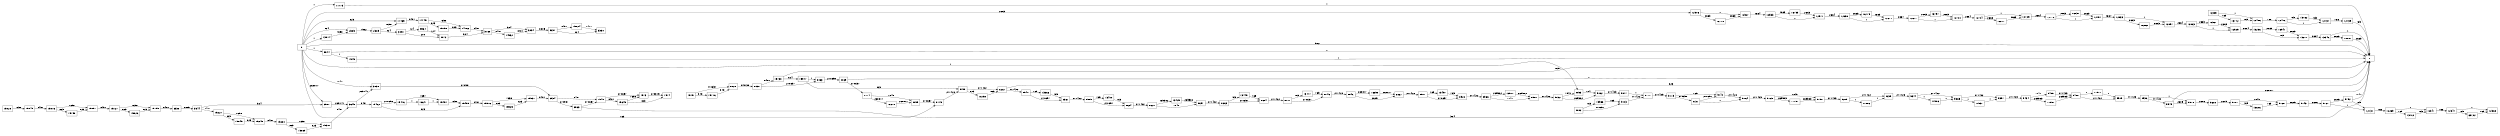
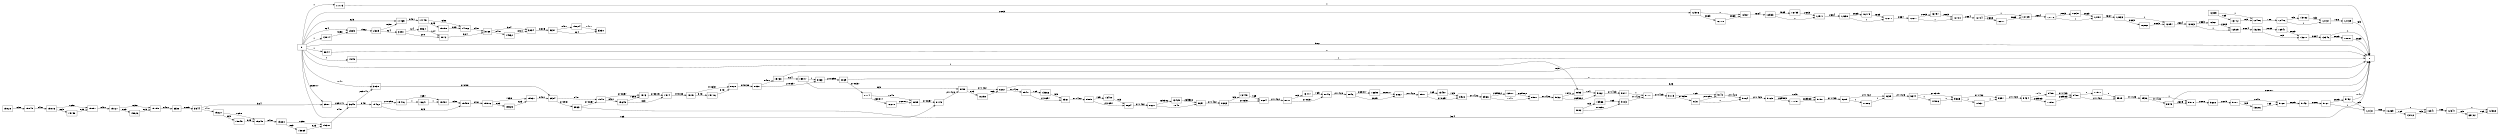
edge "5944" -> "7945": now "0" -> "7945"
edge "9344" -> "9365": label "271422" -> "278315"
edge "7974" -> "7975": added, label "279138"
